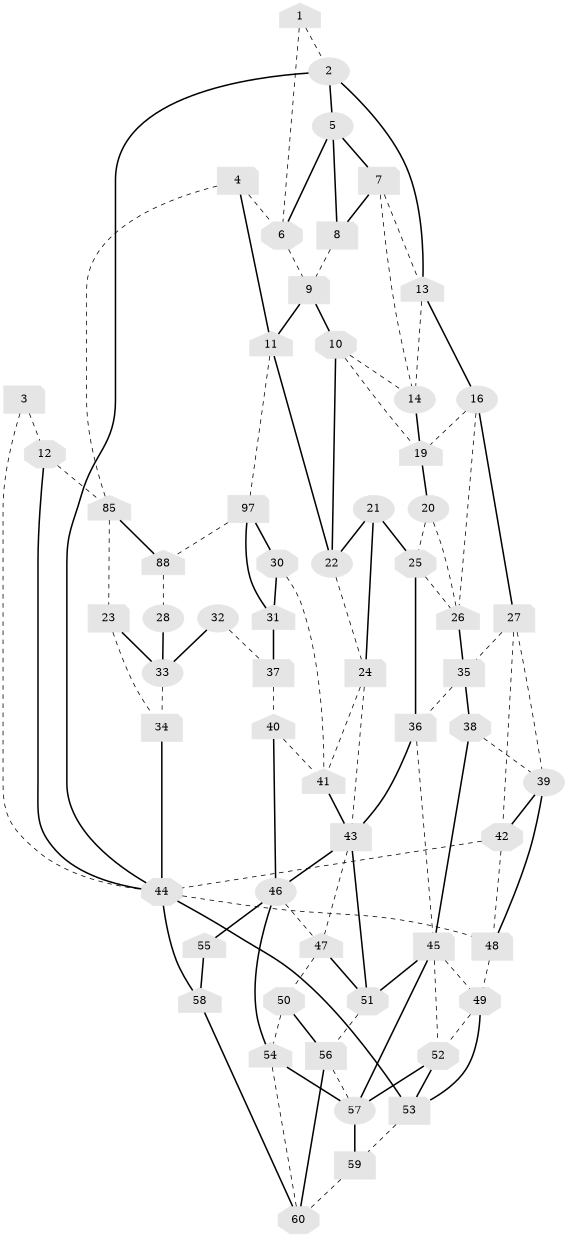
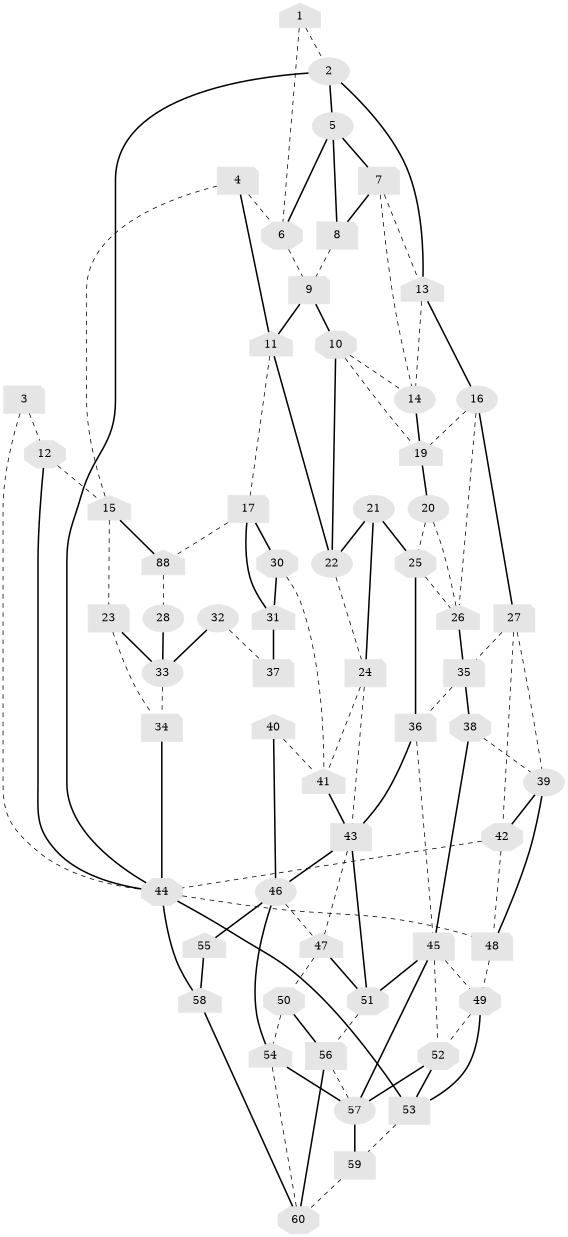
node "85": label "85" -> "15"
node "97": label "97" -> "17"
edge "37" -- "40": removed
